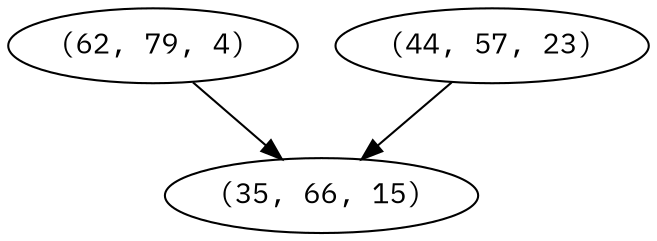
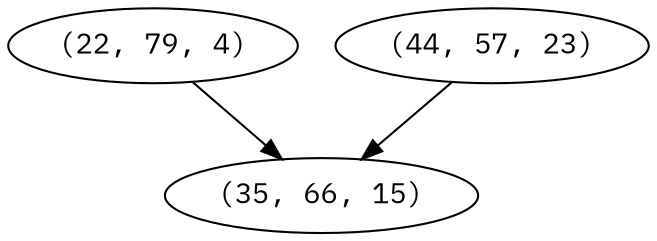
node "(62, 79, 4)": label "(62, 79, 4)" -> "(22, 79, 4)"
